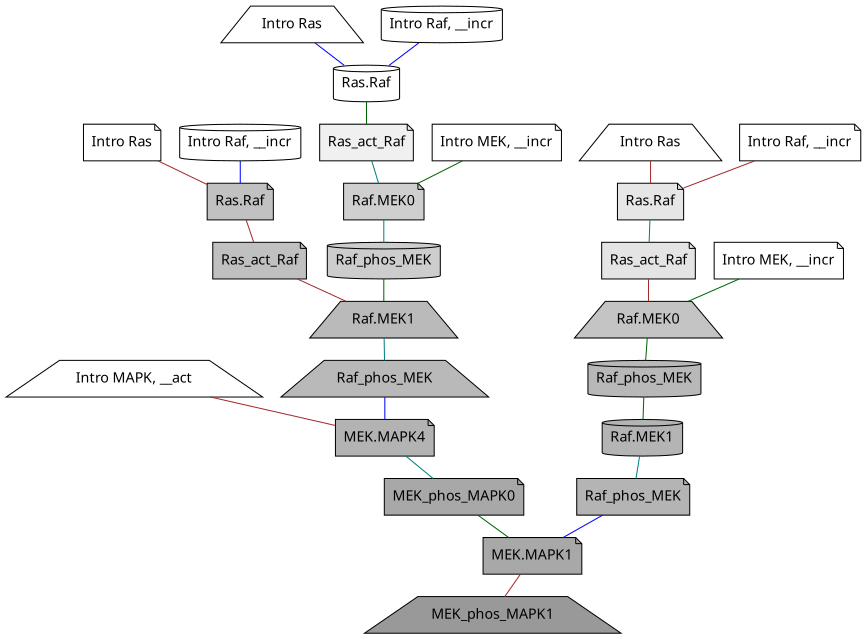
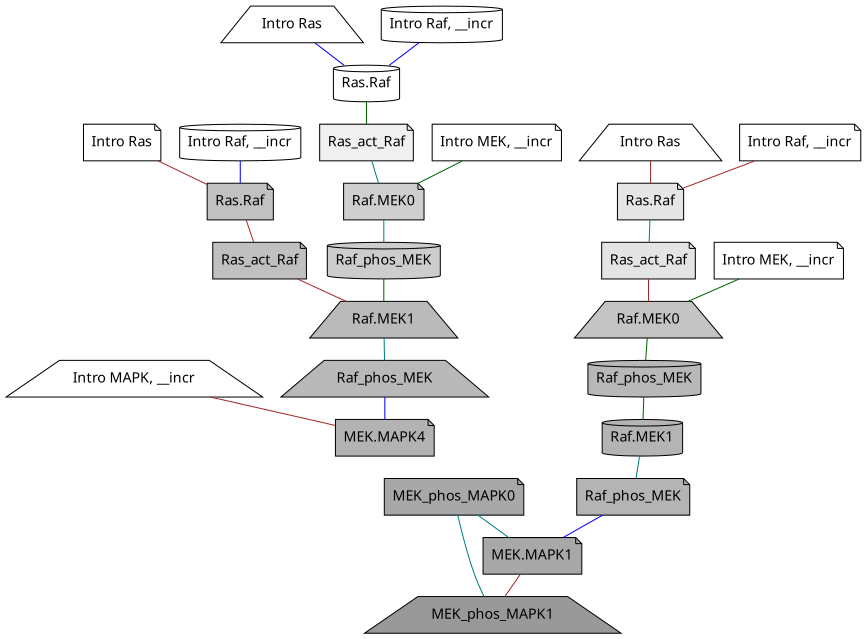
node "Intro MAPK, __act": label "Intro MAPK, __act" -> "Intro MAPK, __incr"
edge "MEK.MAPK4" -- "MEK_phos_MAPK0": now "MEK_phos_MAPK1" -- "MEK_phos_MAPK0"
edge "MEK_phos_MAPK0" -- "MEK.MAPK1": color darkgreen -> teal
